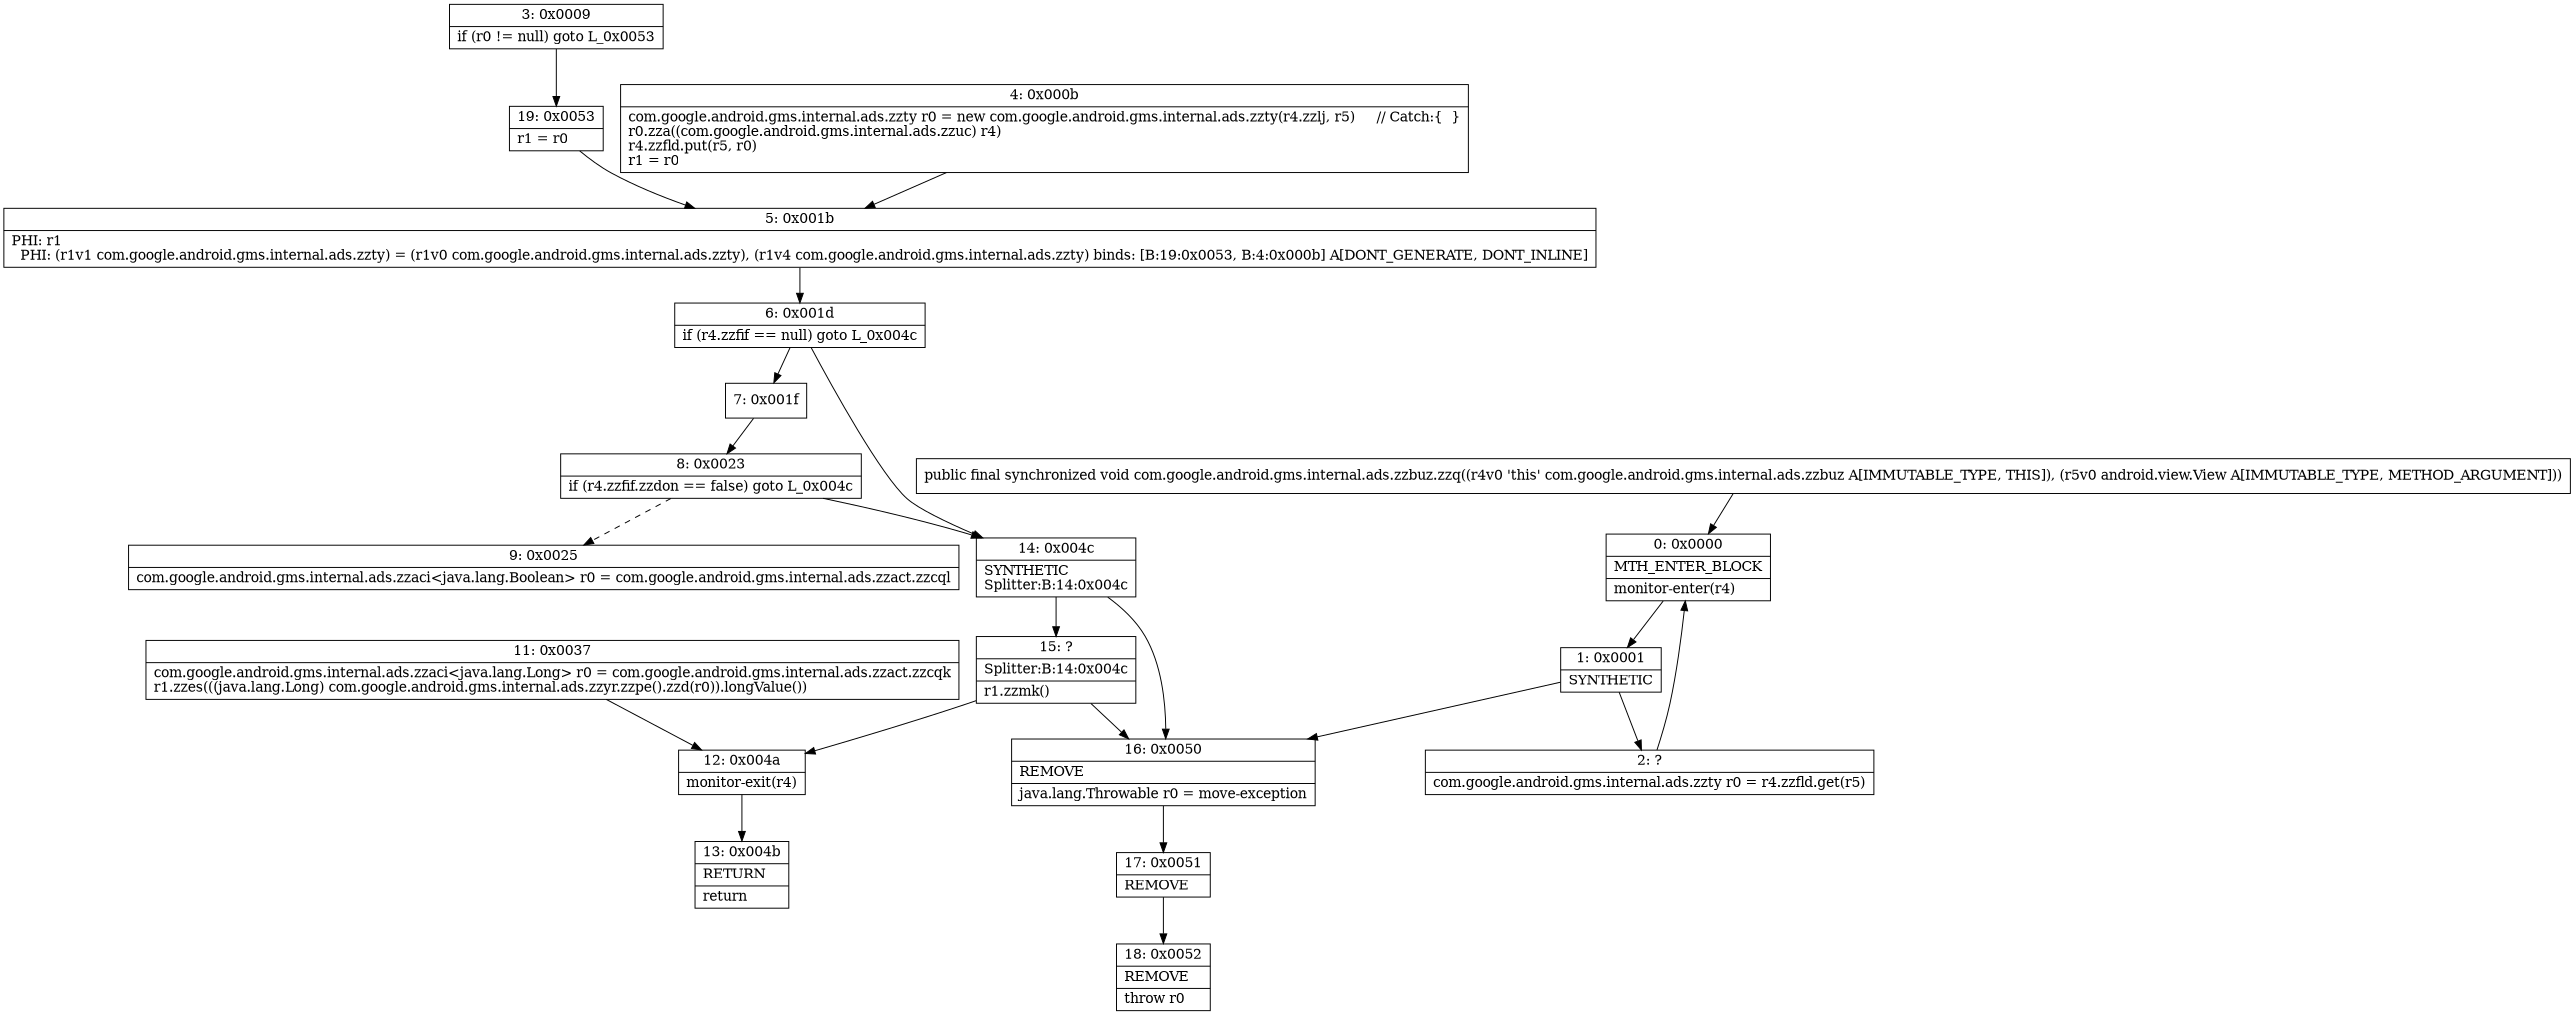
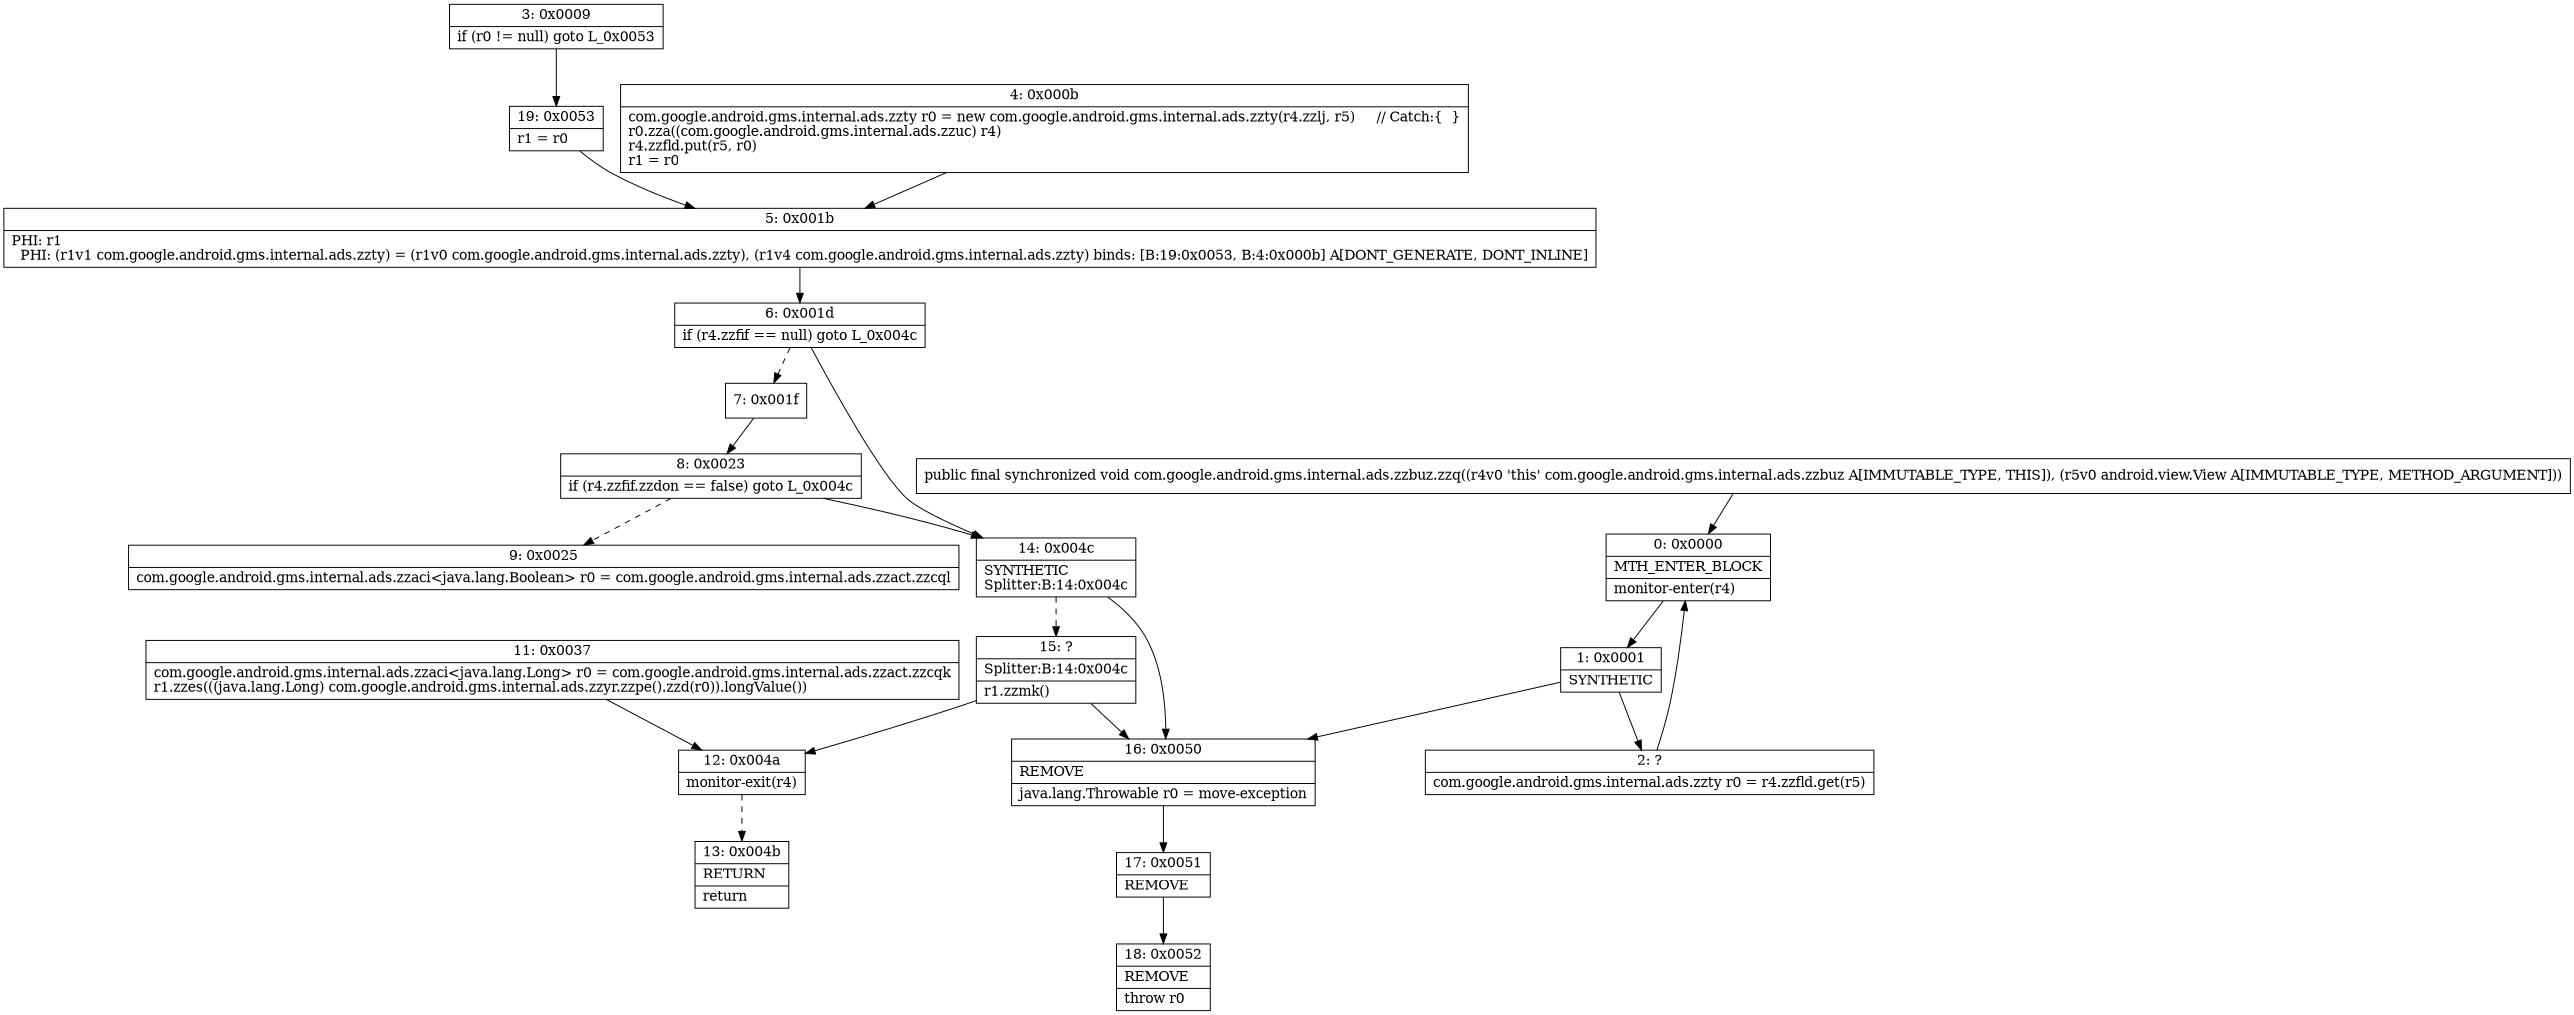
edge "6: 0x001d" -> "7: 0x001f": style solid -> dashed
edge "14: 0x004c" -> "15: ?": style solid -> dashed
edge "12: 0x004a" -> "13: 0x004b": style solid -> dashed
